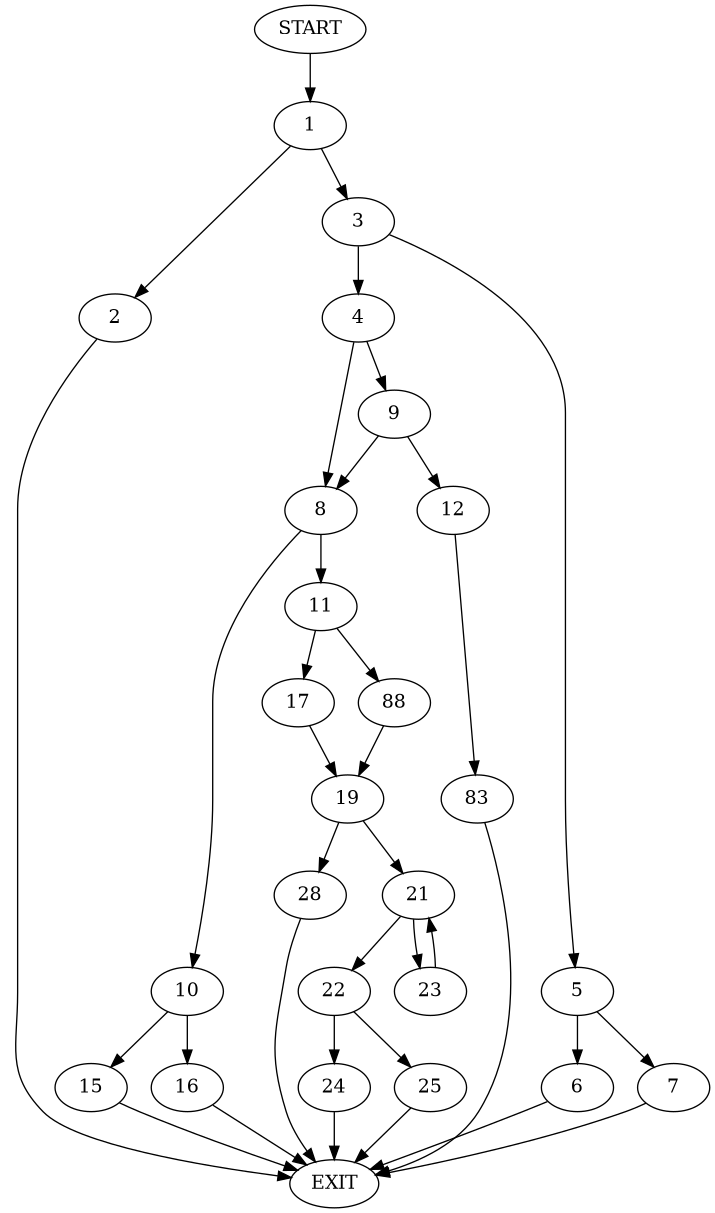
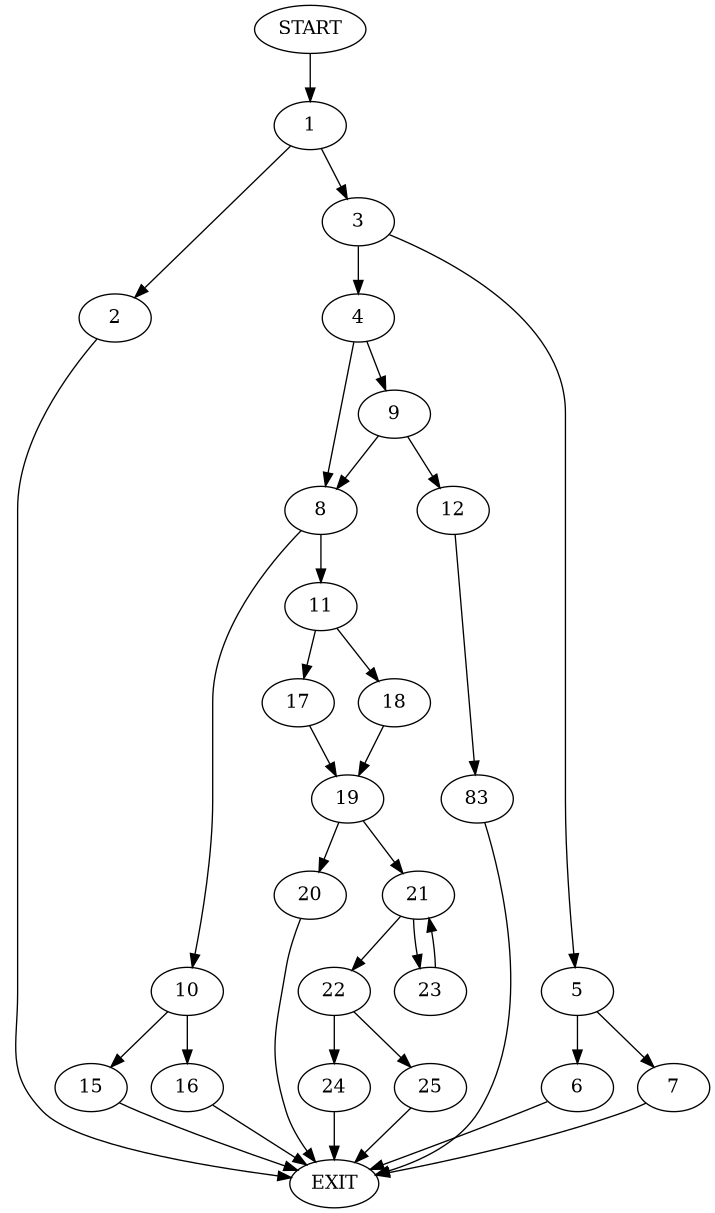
node "88": label "88" -> "18"
node "28": label "28" -> "20"
